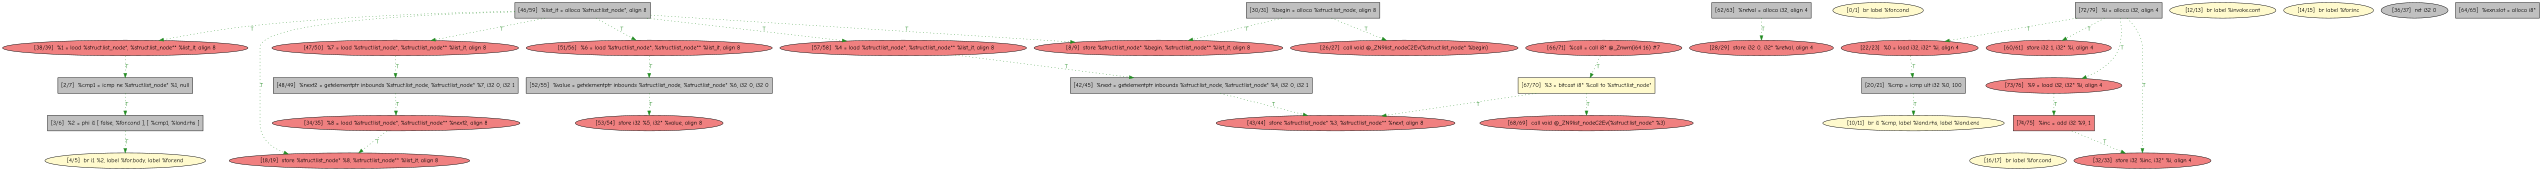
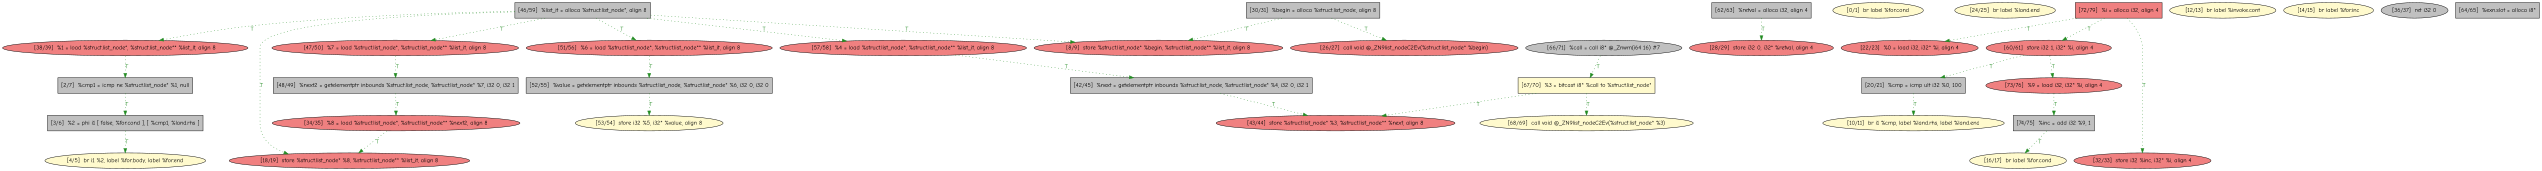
node "[24/25]  br label %land.end": added
node "[72/79]  %i = alloca i32, align 4": fillcolor grey -> lightcoral
node "[66/71]  %call = call i8* @_Znwm(i64 16) #7": fillcolor lightcoral -> grey
edge "[72/79]  %i = alloca i32, align 4" -> "[73/76]  %9 = load i32, i32* %i, align 4": now "[60/61]  store i32 1, i32* %i, align 4" -> "[73/76]  %9 = load i32, i32* %i, align 4"
edge "[22/23]  %0 = load i32, i32* %i, align 4" -> "[20/21]  %cmp = icmp ult i32 %0, 100": now "[60/61]  store i32 1, i32* %i, align 4" -> "[20/21]  %cmp = icmp ult i32 %0, 100"
node "[53/54]  store i32 %5, i32* %value, align 8": fillcolor lightcoral -> lemonchiffon
node "[68/69]  call void @_ZN9list_nodeC2Ev(%struct.list_node* %3)": fillcolor lightcoral -> lemonchiffon
node "[74/75]  %inc = add i32 %9, 1": fillcolor lightcoral -> grey
edge "[74/75]  %inc = add i32 %9, 1" -> "[32/33]  store i32 %inc, i32* %i, align 4": now "[74/75]  %inc = add i32 %9, 1" -> "[16/17]  br label %for.cond"
